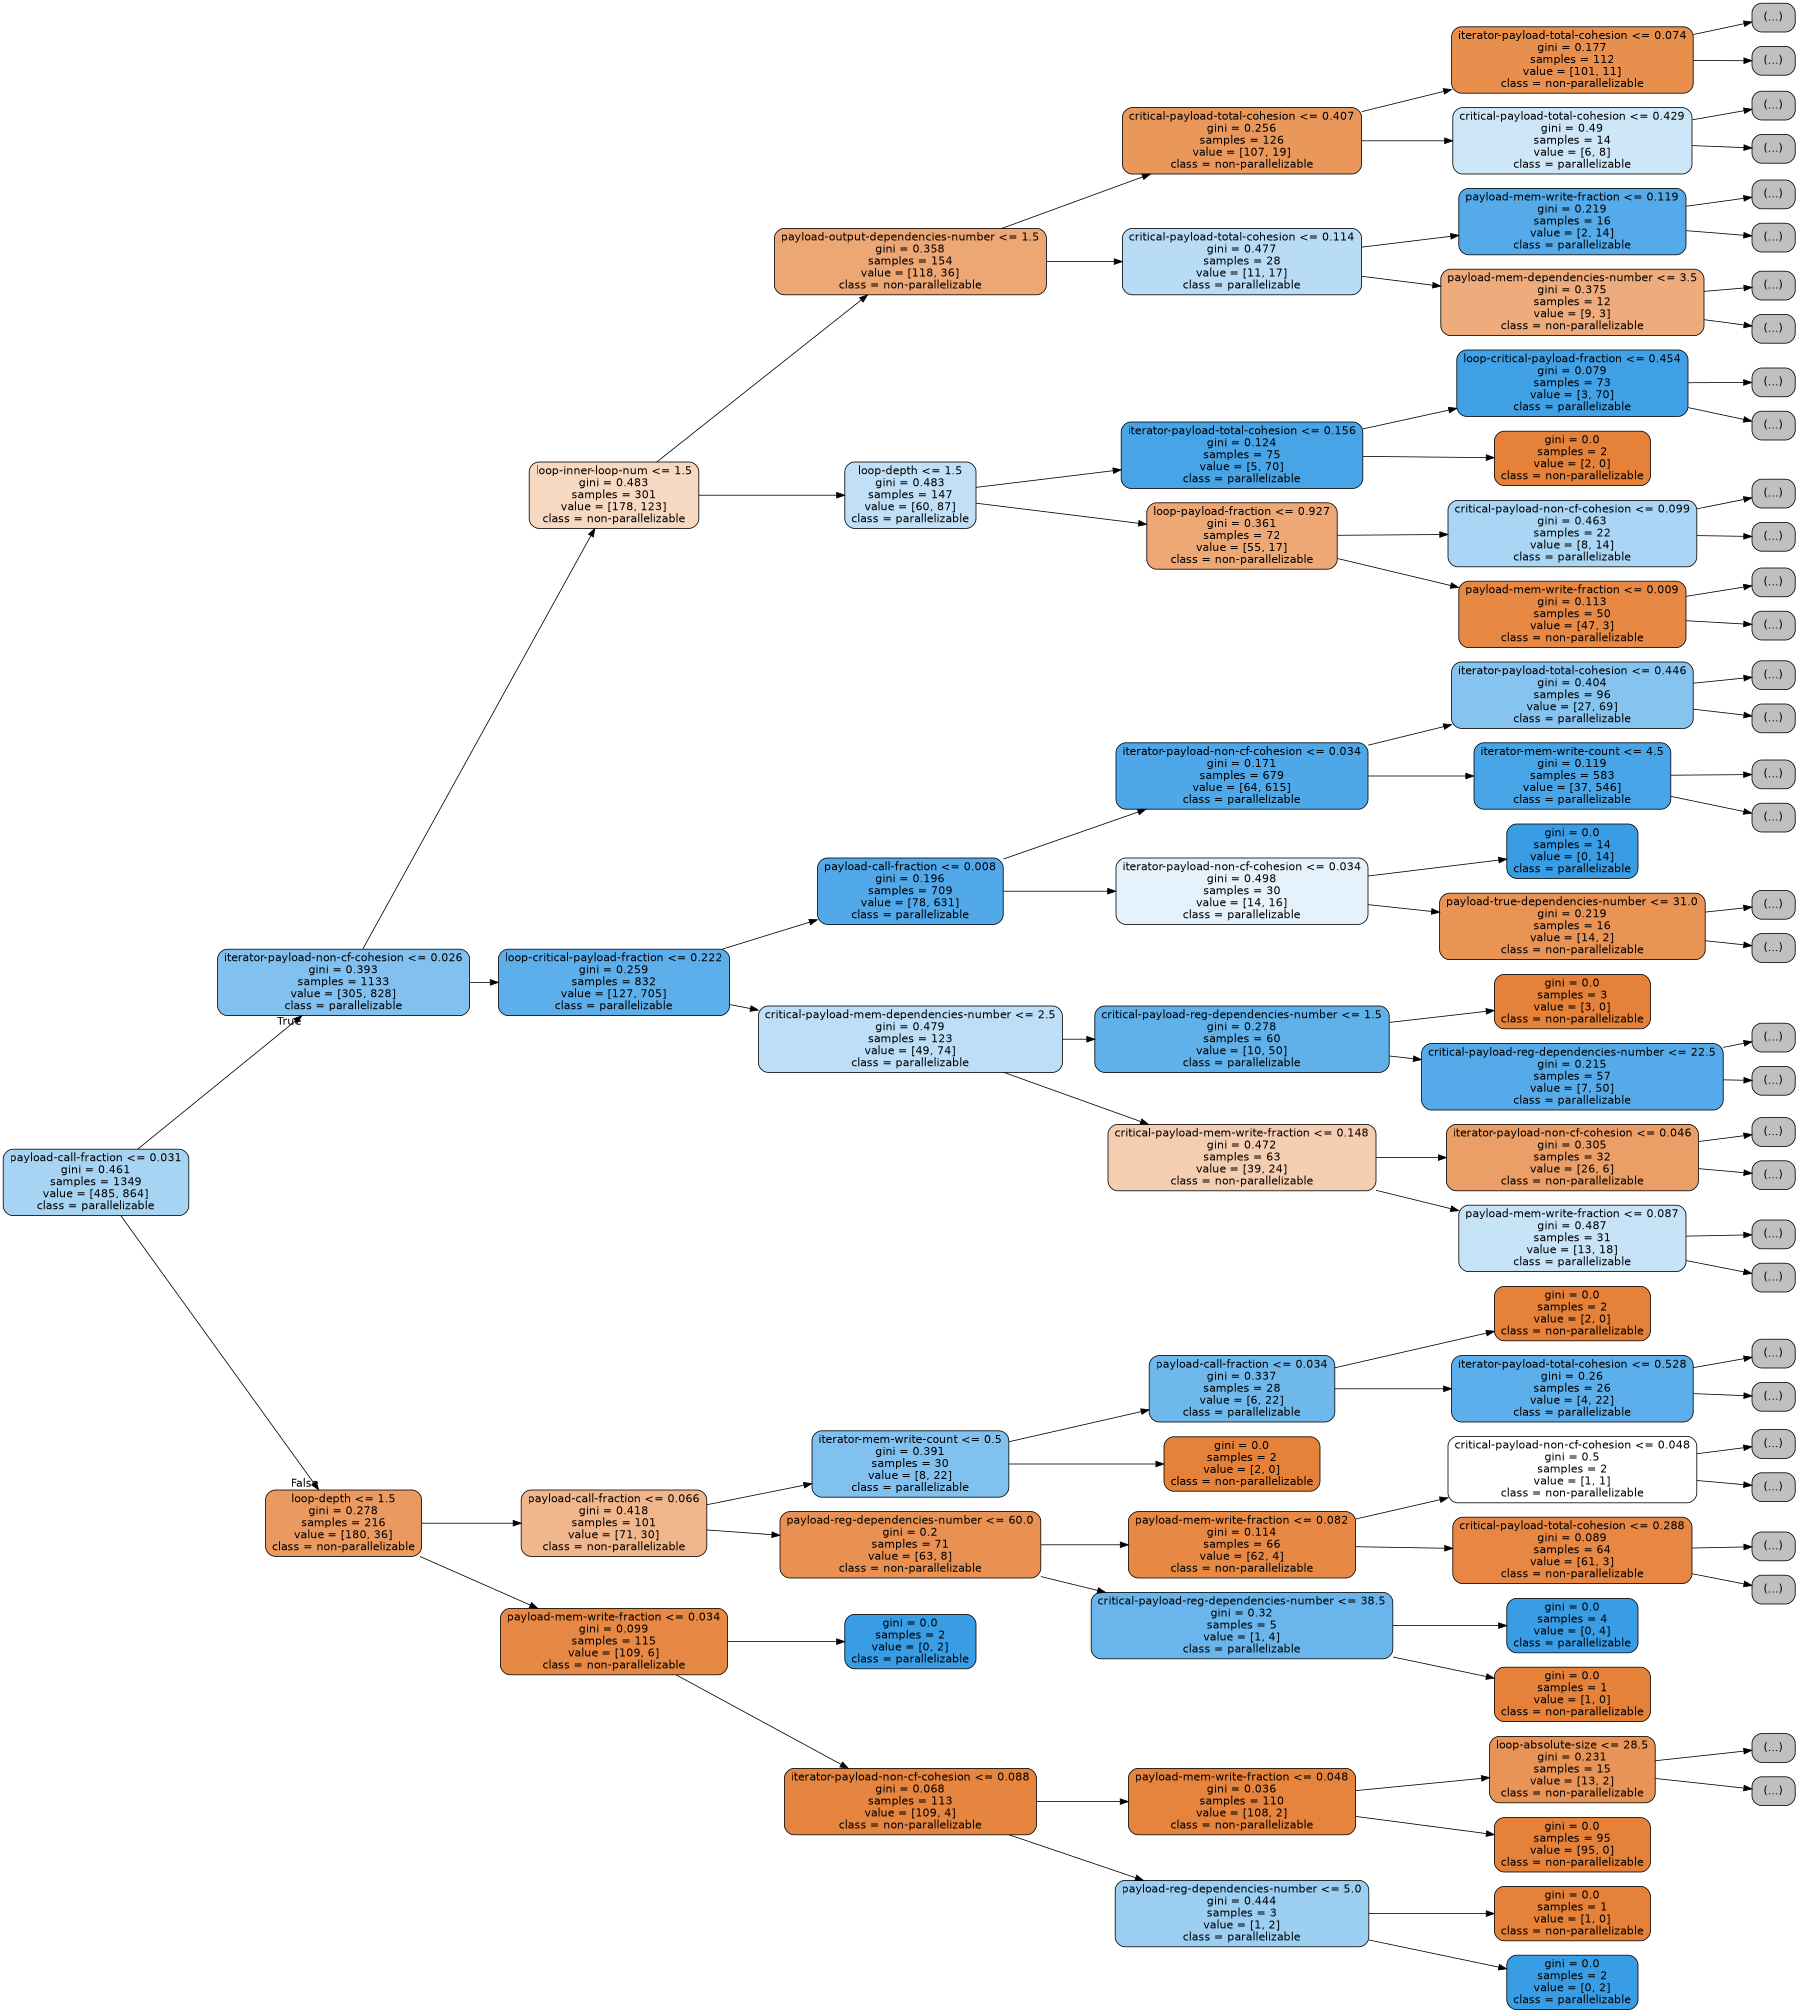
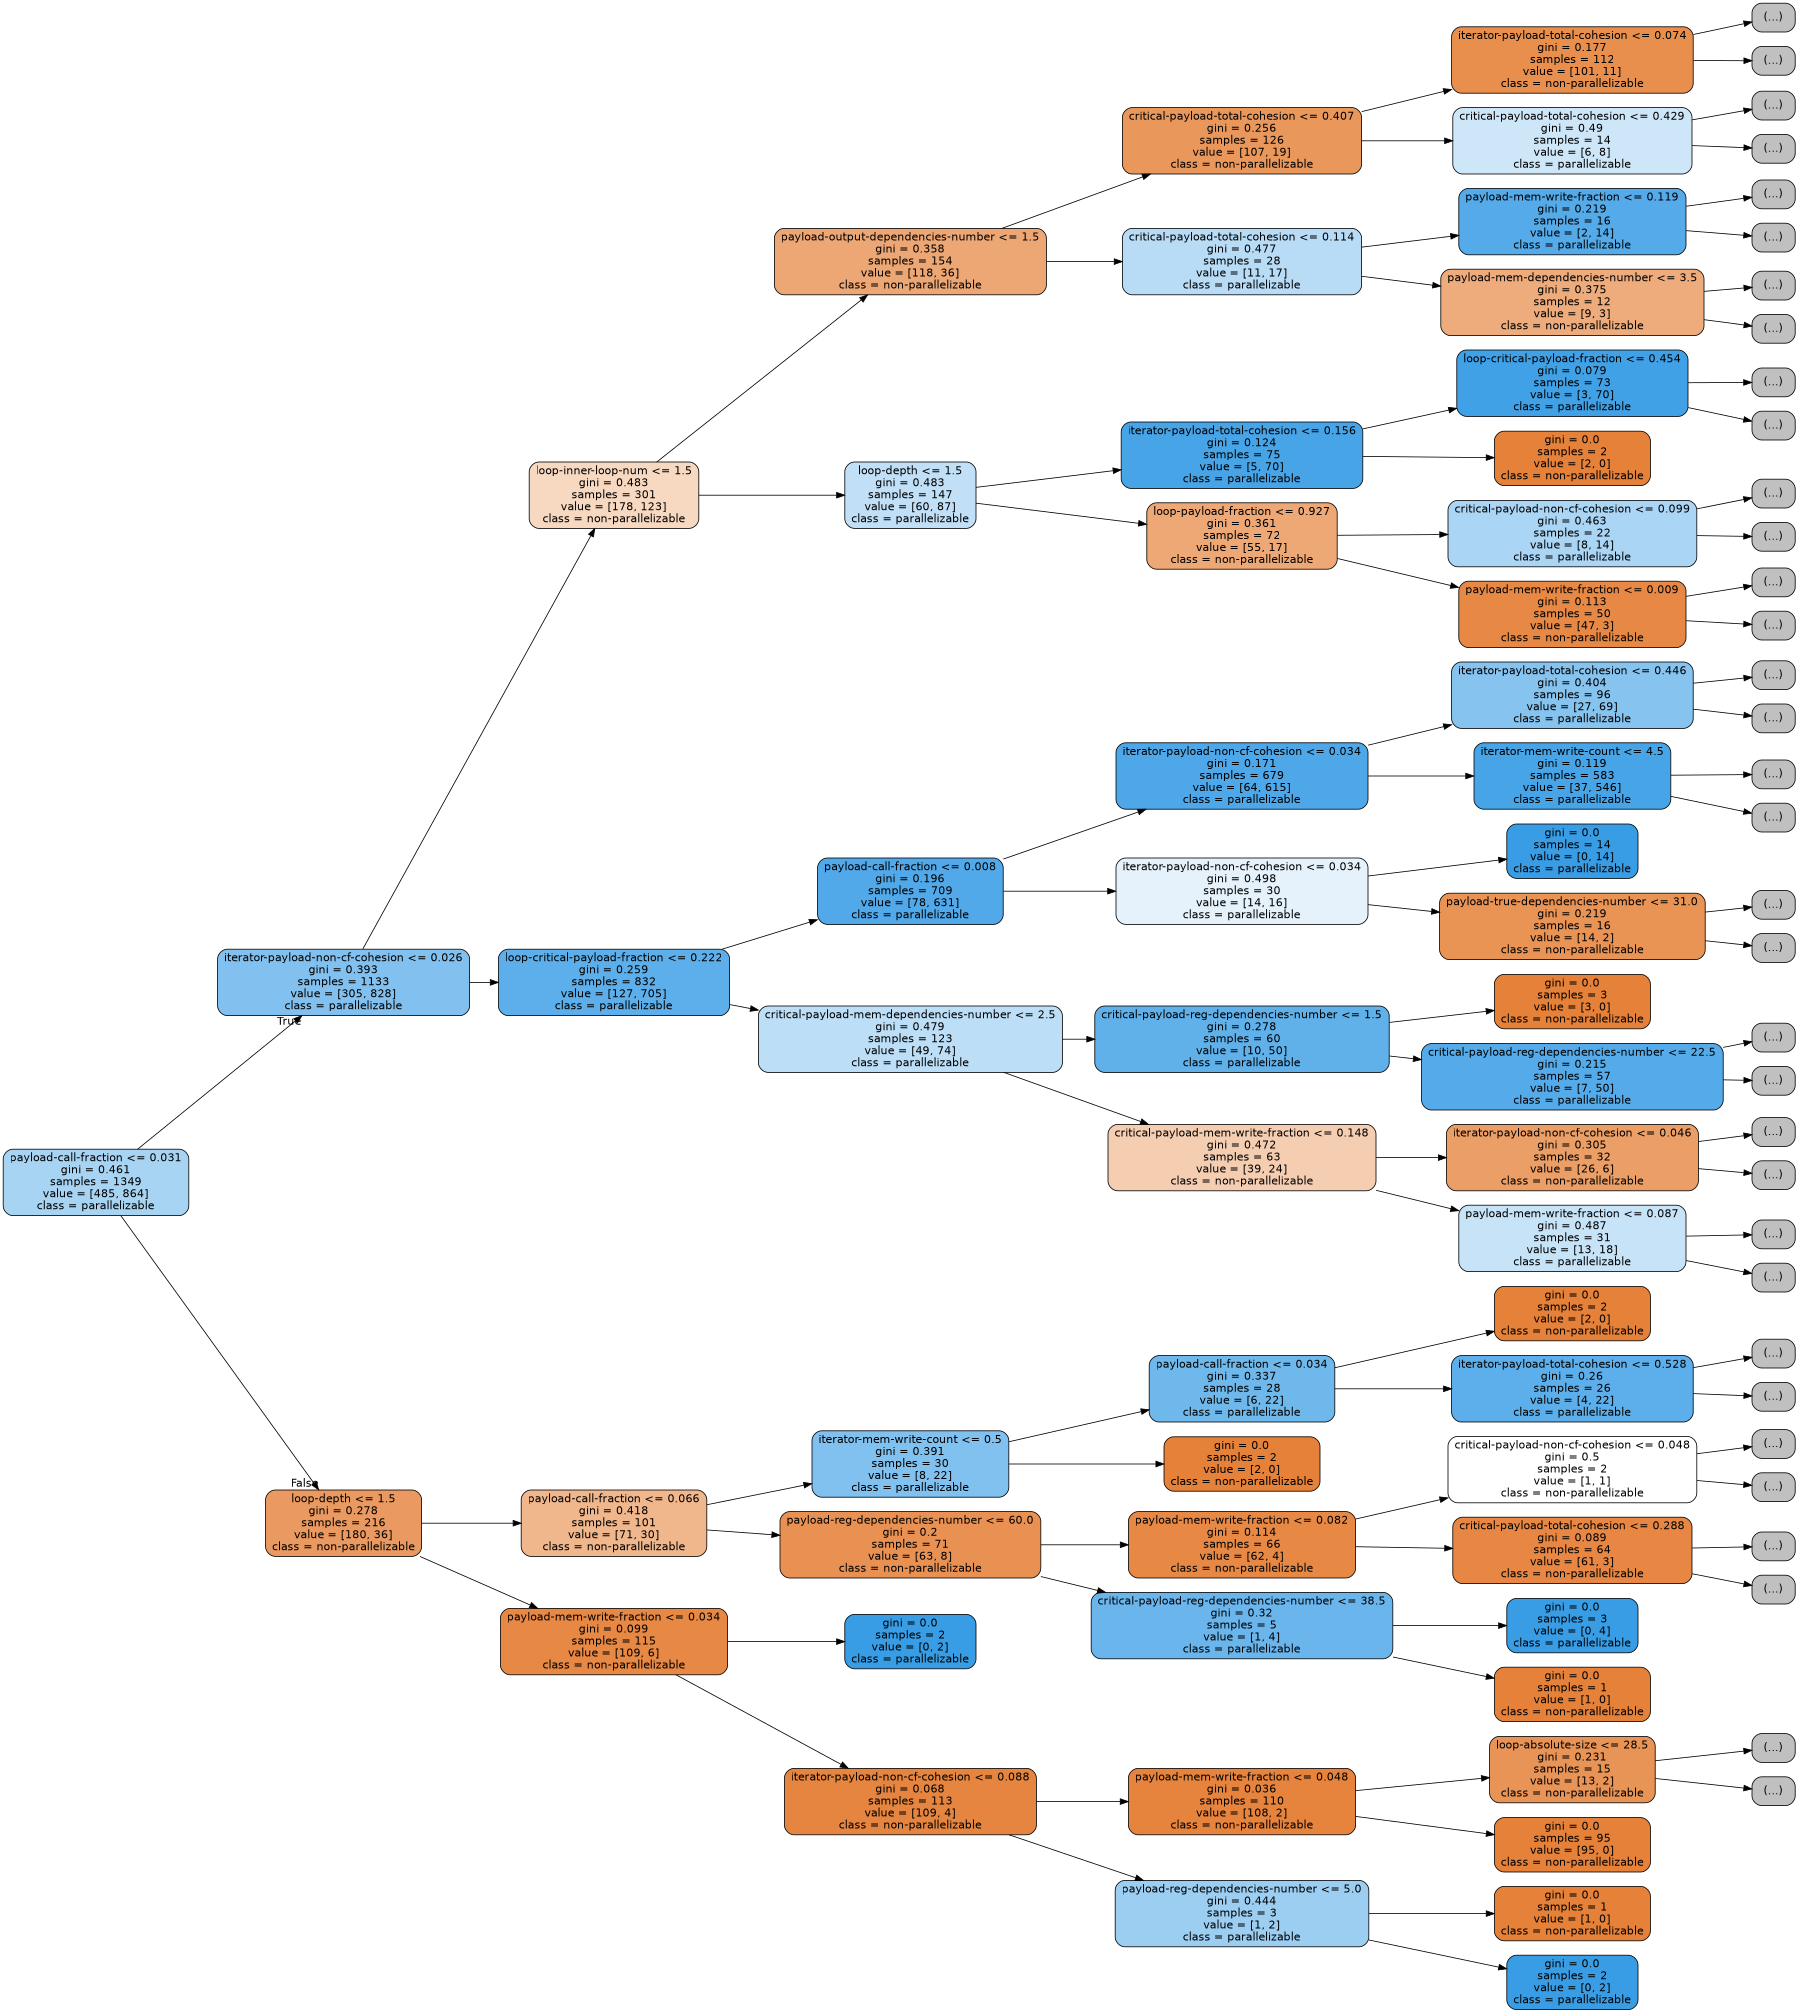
node "gini = 0.0 samples = 4 value = [0, 4] class = parallelizable": label "gini = 0.0 samples = 4 value = [0, 4] class = parallelizable" -> "gini = 0.0 samples = 3 value = [0, 4] class = parallelizable"
